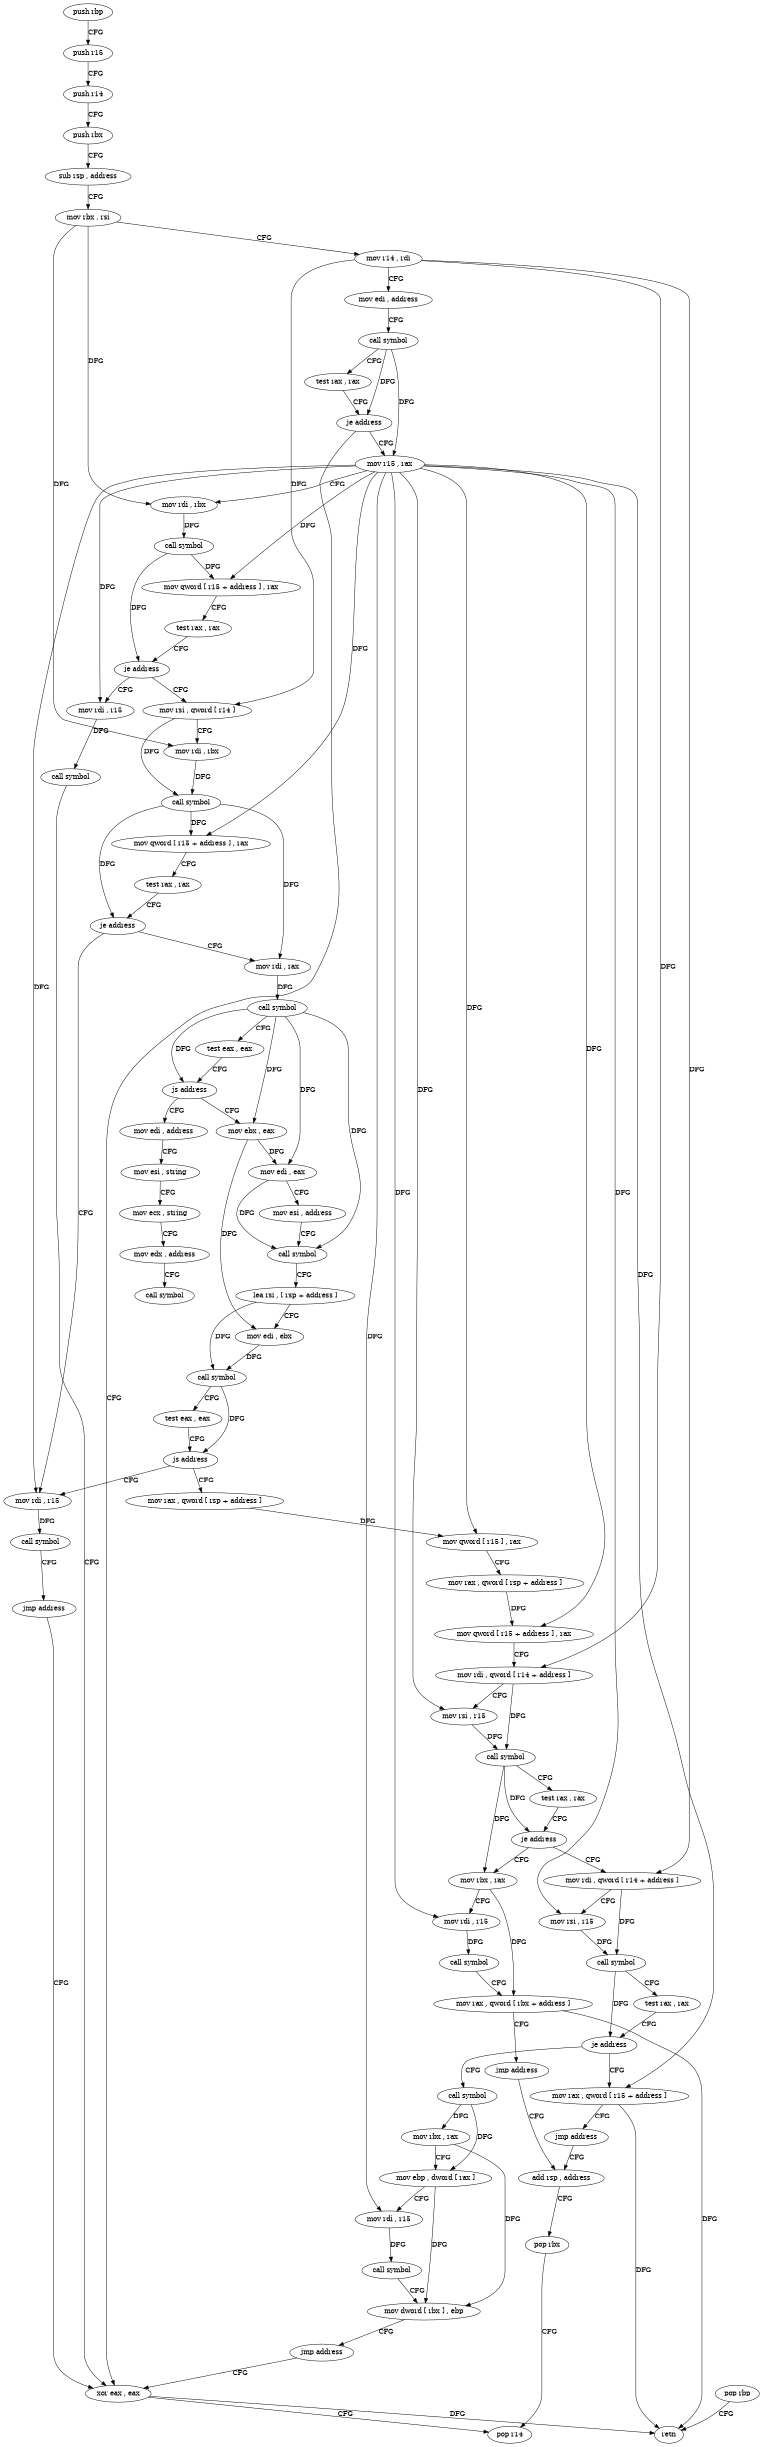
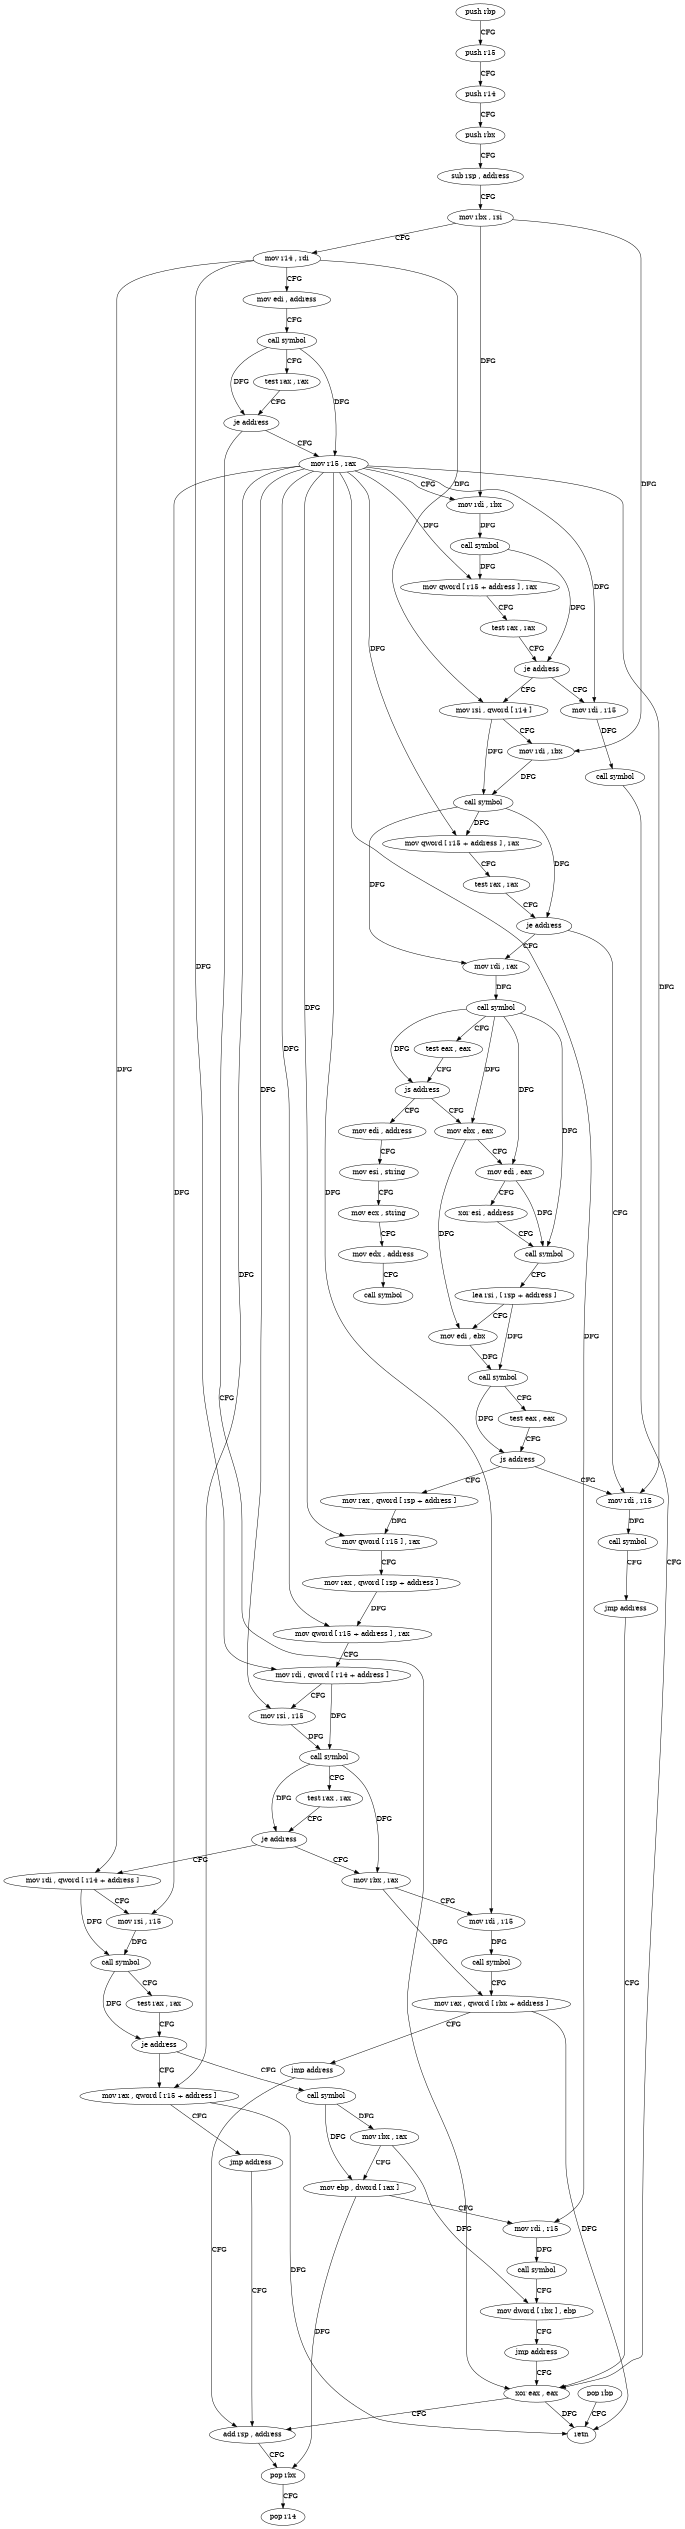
edge "mov ebx , eax" -> "mov edi , eax": label "DFG" -> "CFG"
node "mov esi , address": label "mov esi , address" -> "xor esi , address"
edge "mov ebp , dword [ rax ]" -> "mov dword [ rbx ] , ebp": now "mov ebp , dword [ rax ]" -> "pop rbx"
edge "xor eax , eax" -> "pop r14": now "xor eax , eax" -> "add rsp , address"
